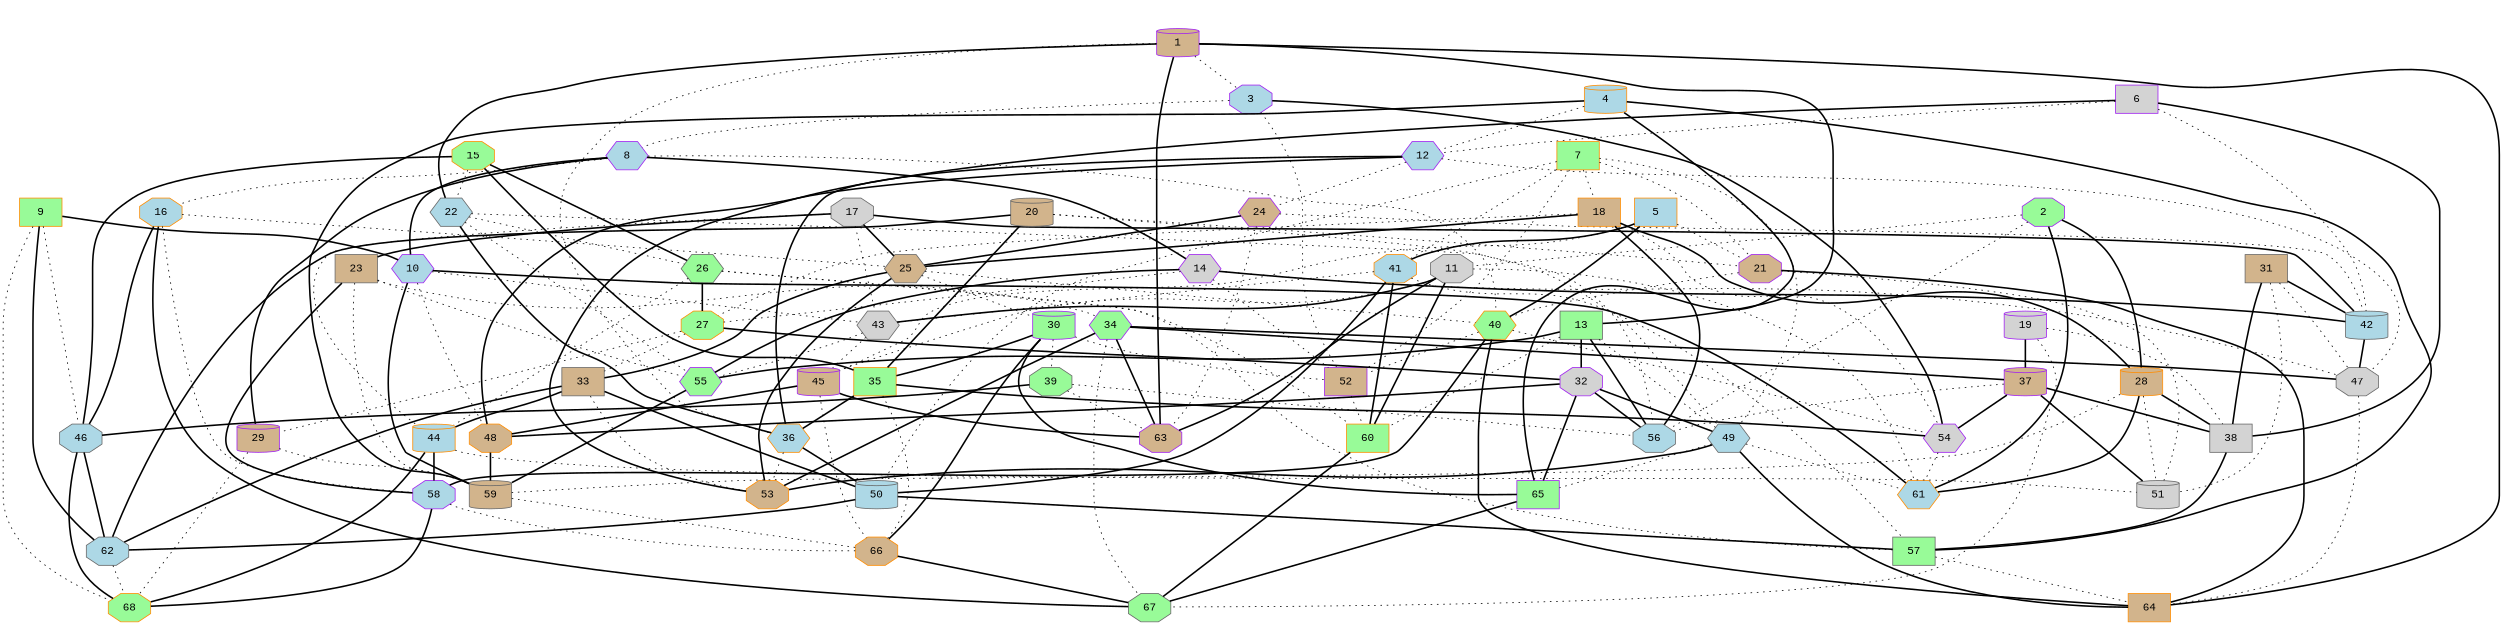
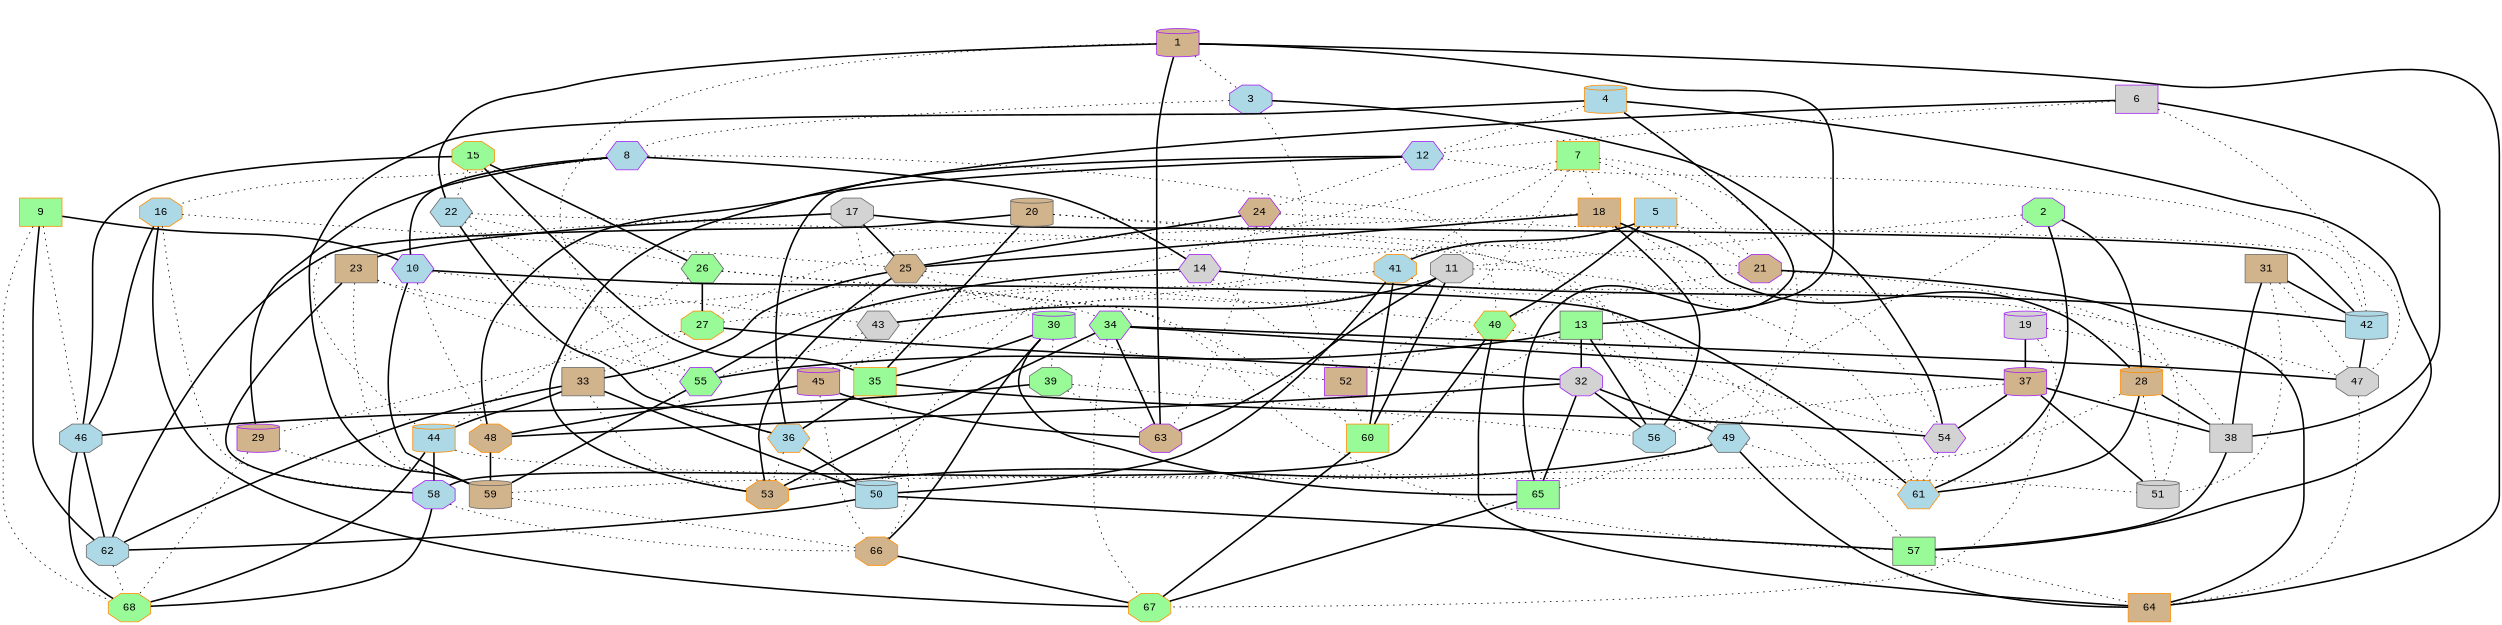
node "67": color gray40 -> darkorange
